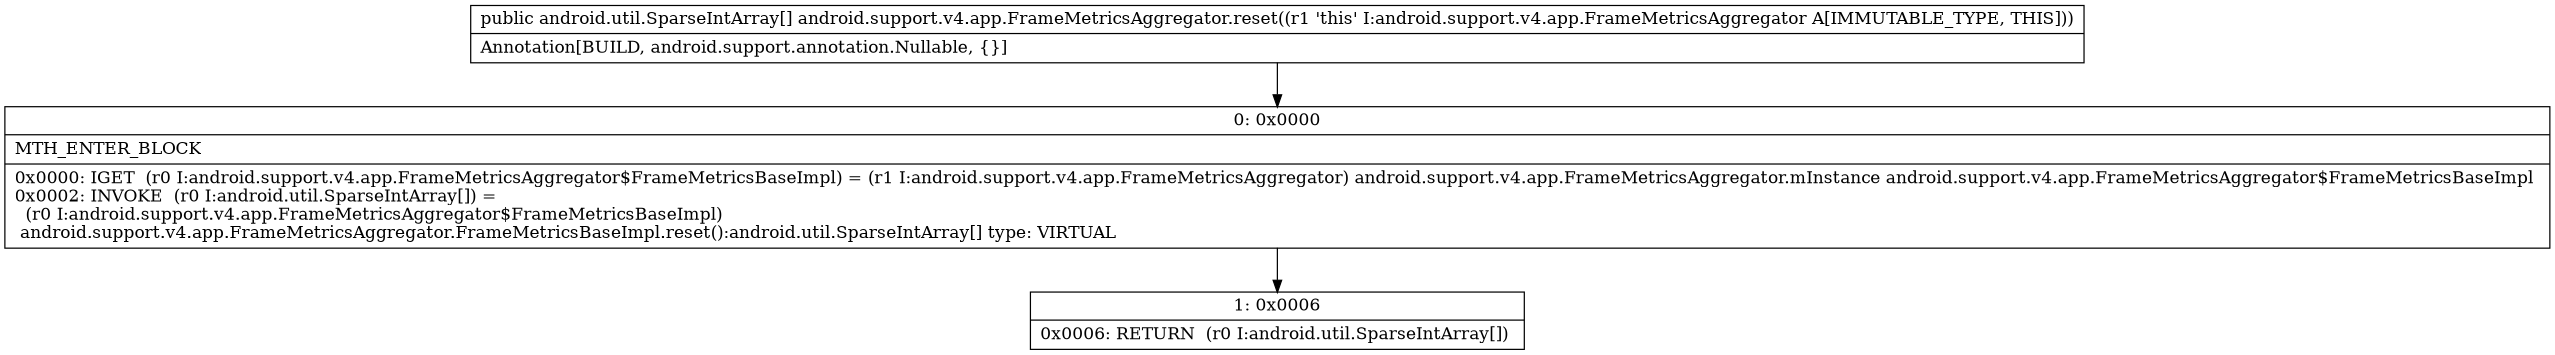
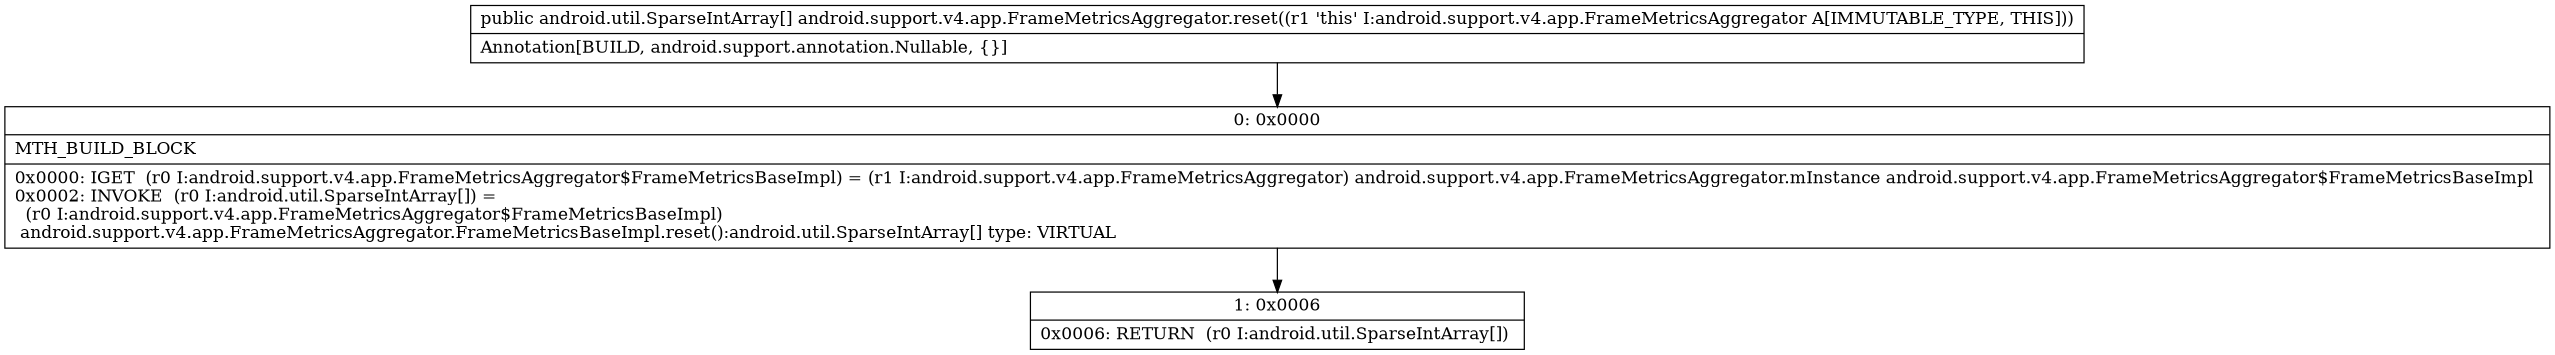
node "0: 0x0000": text "MTH_ENTER_BLOCK" -> "MTH_BUILD_BLOCK"
